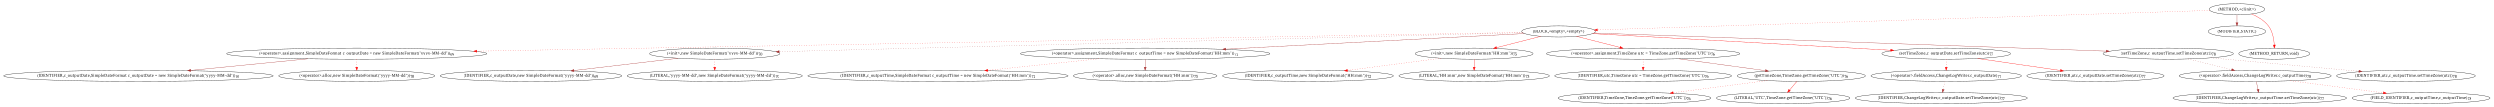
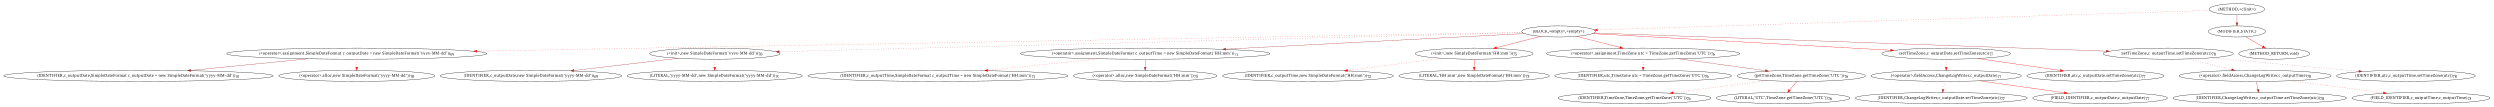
edge "(METHOD,<clinit>)" -> "(METHOD_RETURN,void)": now "(MODIFIER,STATIC)" -> "(METHOD_RETURN,void)"
node "(FIELD_IDENTIFIER,c_outputDate,c_outputDate)": added
node "(IDENTIFIER,ChangeLogWriter,c_outputTime.setTimeZone(utc))": text "77" -> "78"
